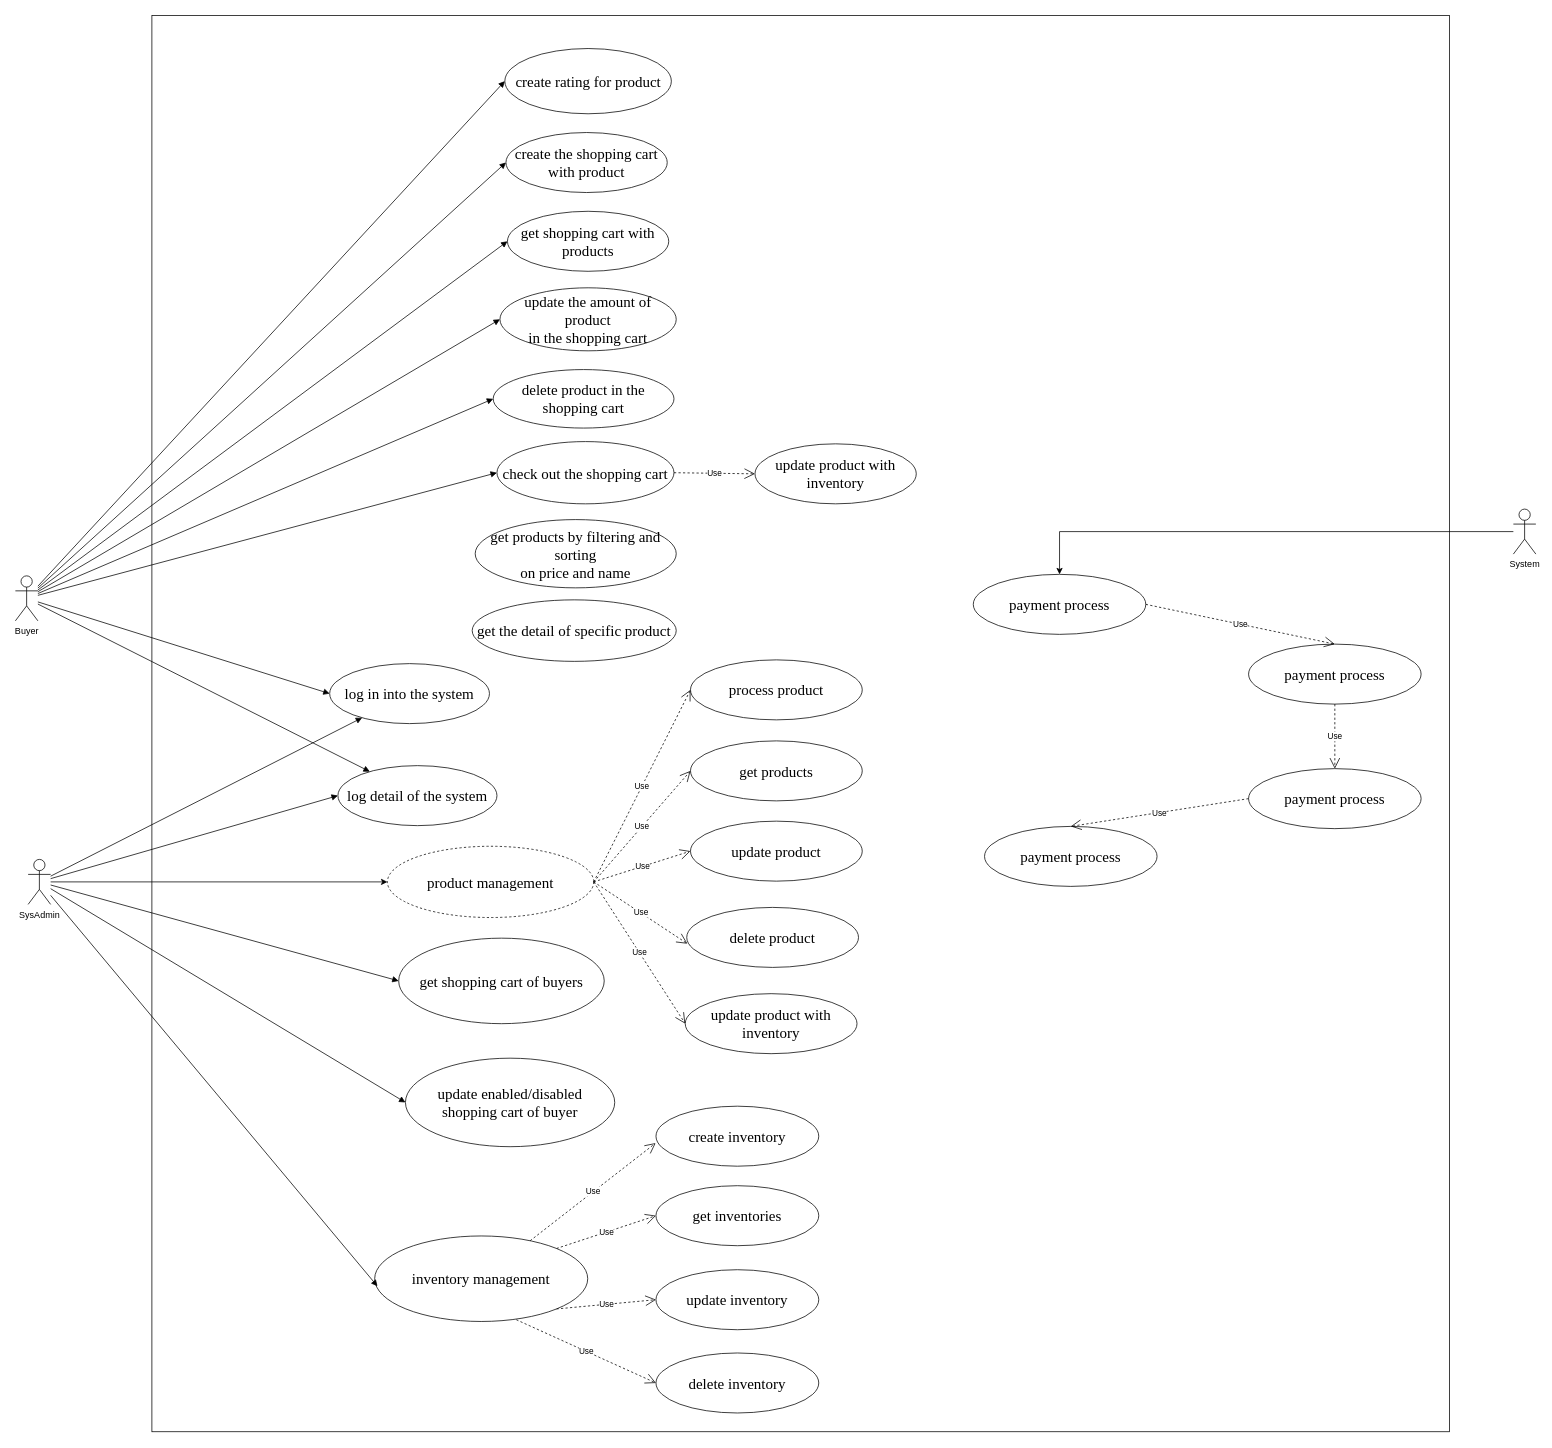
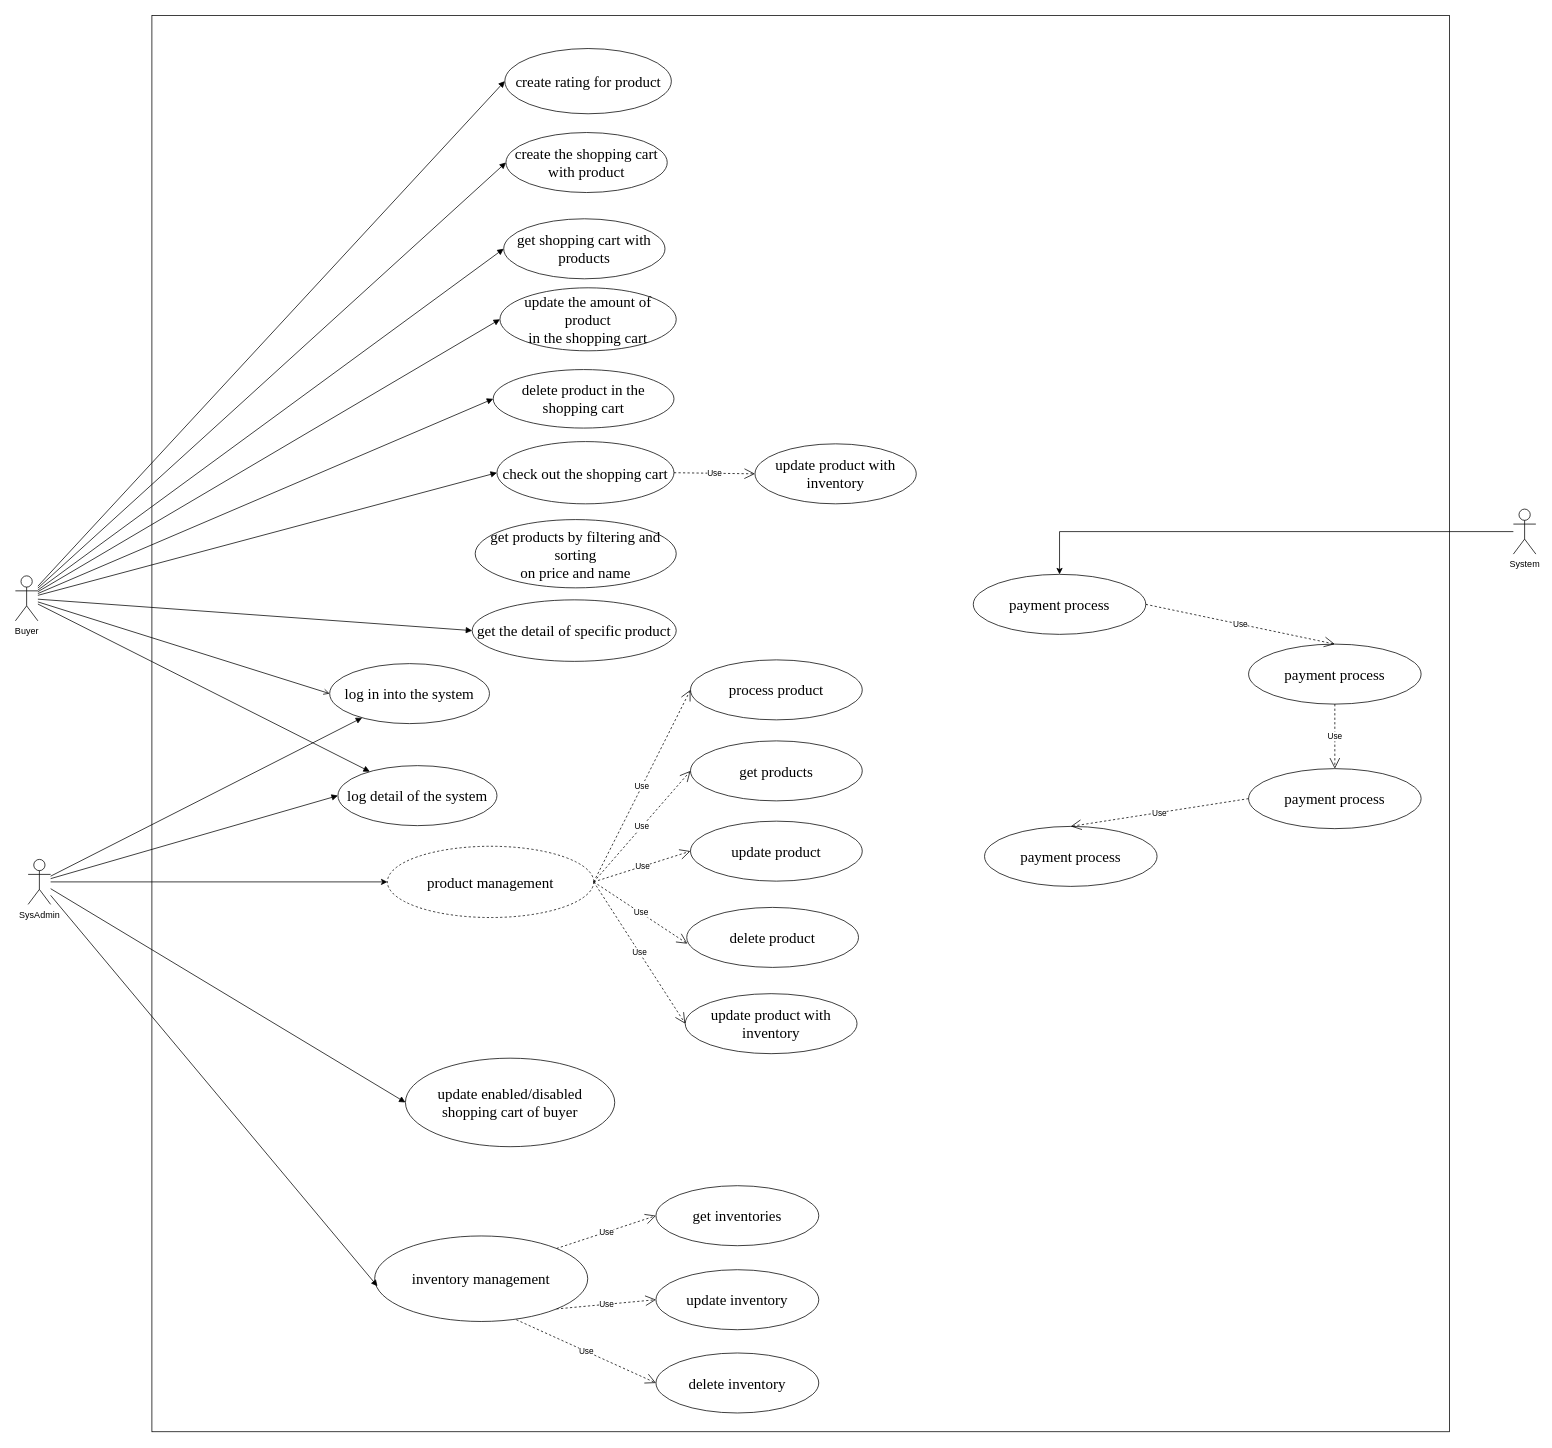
node "get shopping cart with products": moved (588, 241) -> (584, 249)
edge "Buyer" -> "get the detail of specific product": added
edge "Buyer" -> "log in into the system": arrowhead block -> open
edge "SysAdmin" -> "get shopping cart of buyers": removed
node "get shopping cart of buyers": removed
node "create inventory": removed
edge "inventory management" -> "create inventory": removed, label "Use"
